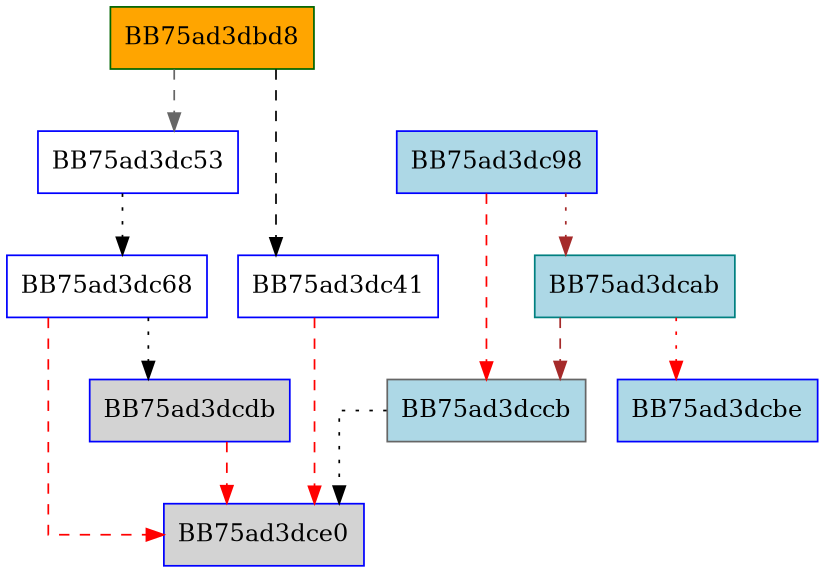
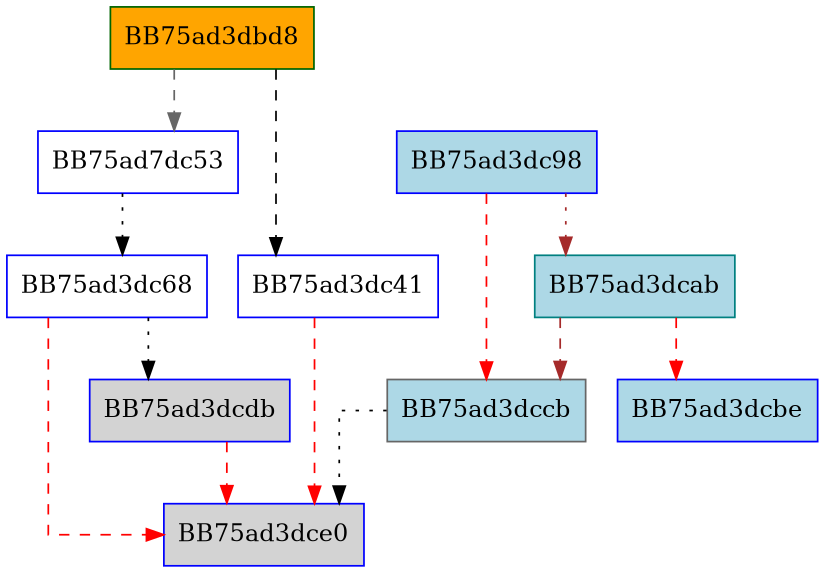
node "BB75ad3dc53": label "BB75ad3dc53" -> "BB75ad7dc53"
edge "BB75ad3dcab" -> "BB75ad3dcbe": style dotted -> dashed
